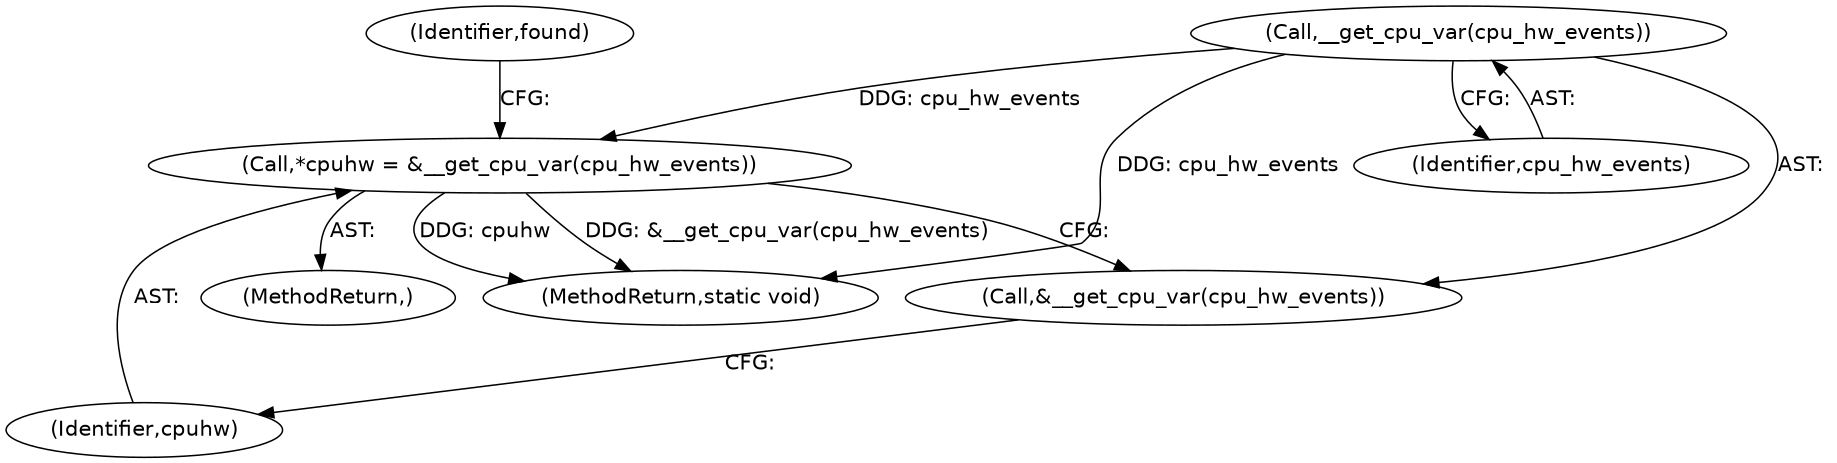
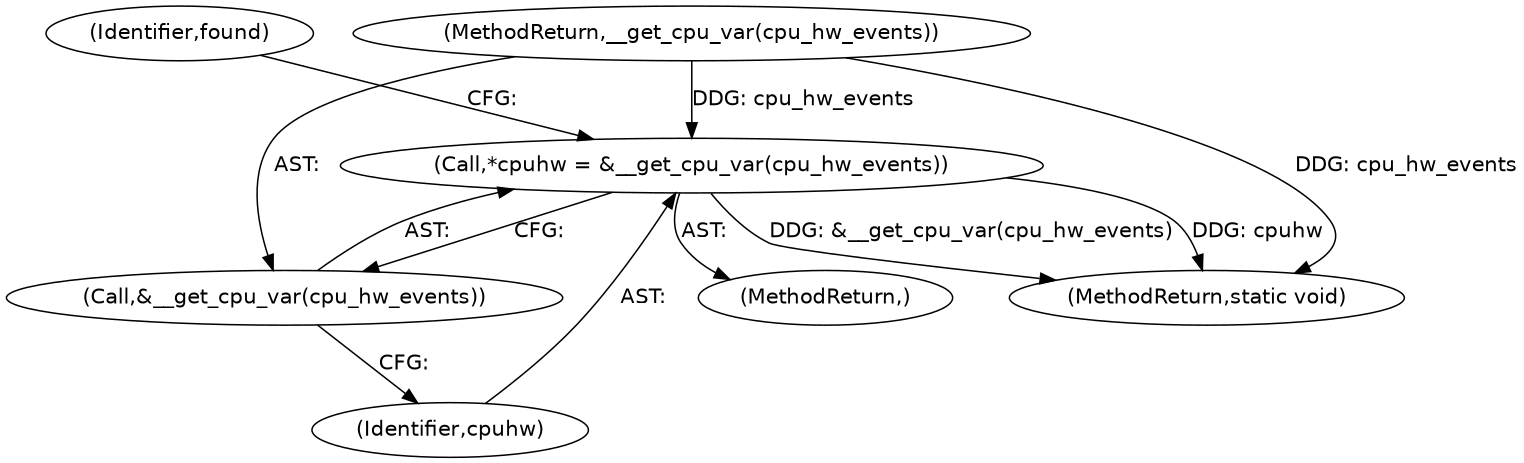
node "(Call,__get_cpu_var(cpu_hw_events))": label "(Call,__get_cpu_var(cpu_hw_events))" -> "(MethodReturn,__get_cpu_var(cpu_hw_events))"
node "(Identifier,cpu_hw_events)": removed
edge "(Call,&__get_cpu_var(cpu_hw_events))" -> "(Call,*cpuhw = &__get_cpu_var(cpu_hw_events))": added, label "AST:"
